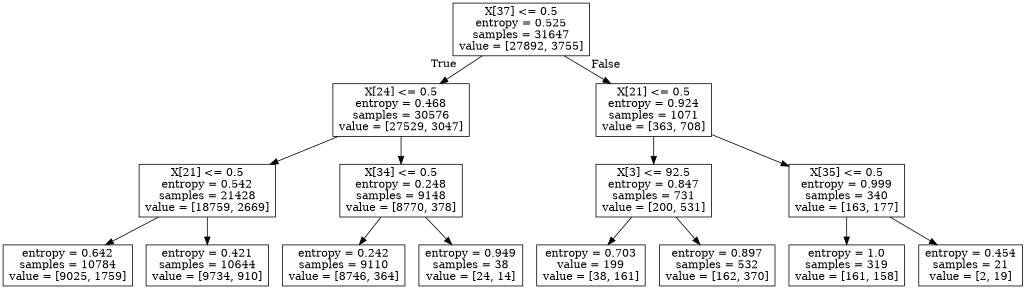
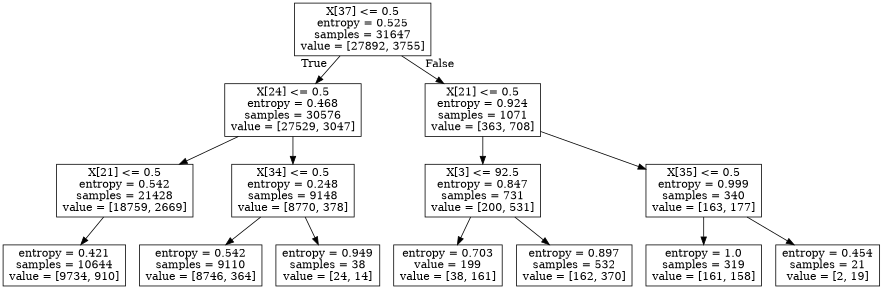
node "entropy = 0.642 samples = 10784 value = [9025, 1759]": removed
node "entropy = 0.242 samples = 9110 value = [8746, 364]": label "entropy = 0.242 samples = 9110 value = [8746, 364]" -> "entropy = 0.542 samples = 9110 value = [8746, 364]"
